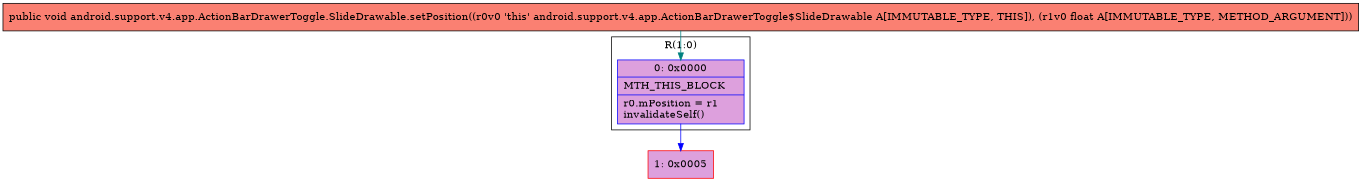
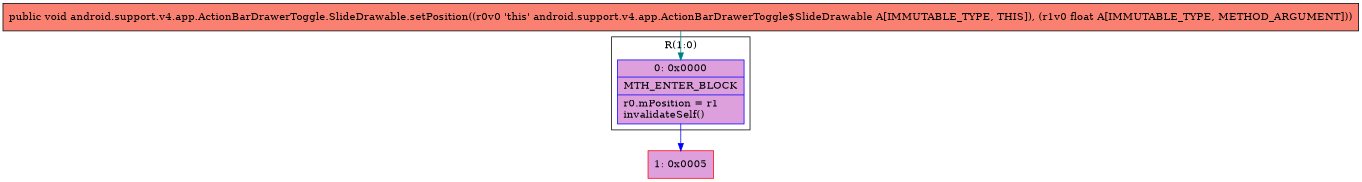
node "0: 0x0000": text "MTH_THIS_BLOCK" -> "MTH_ENTER_BLOCK"
